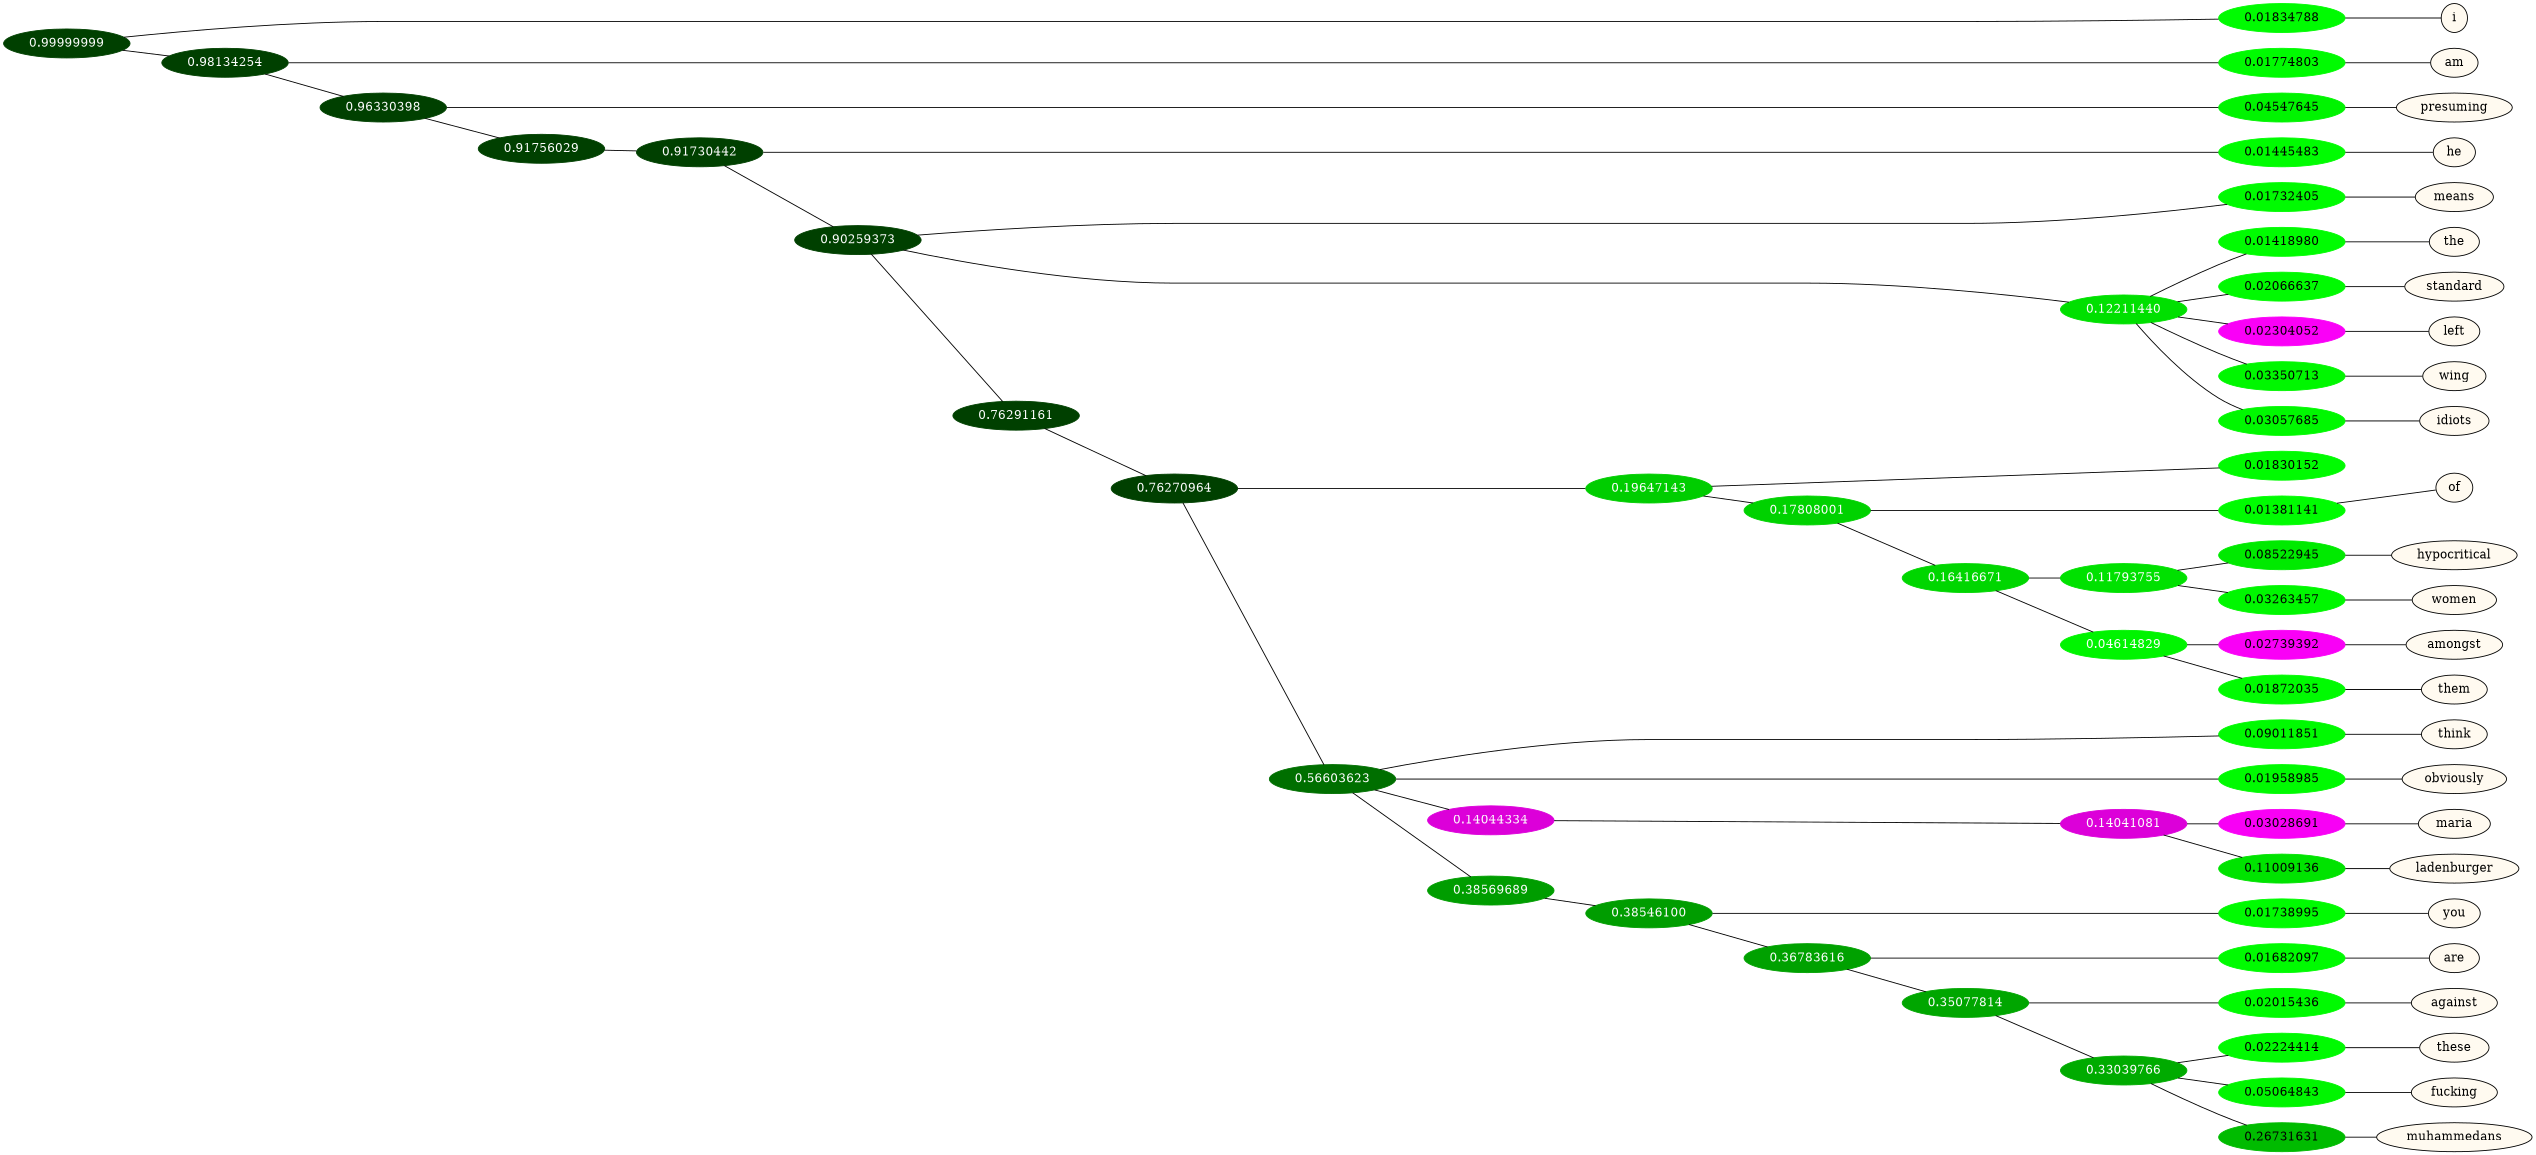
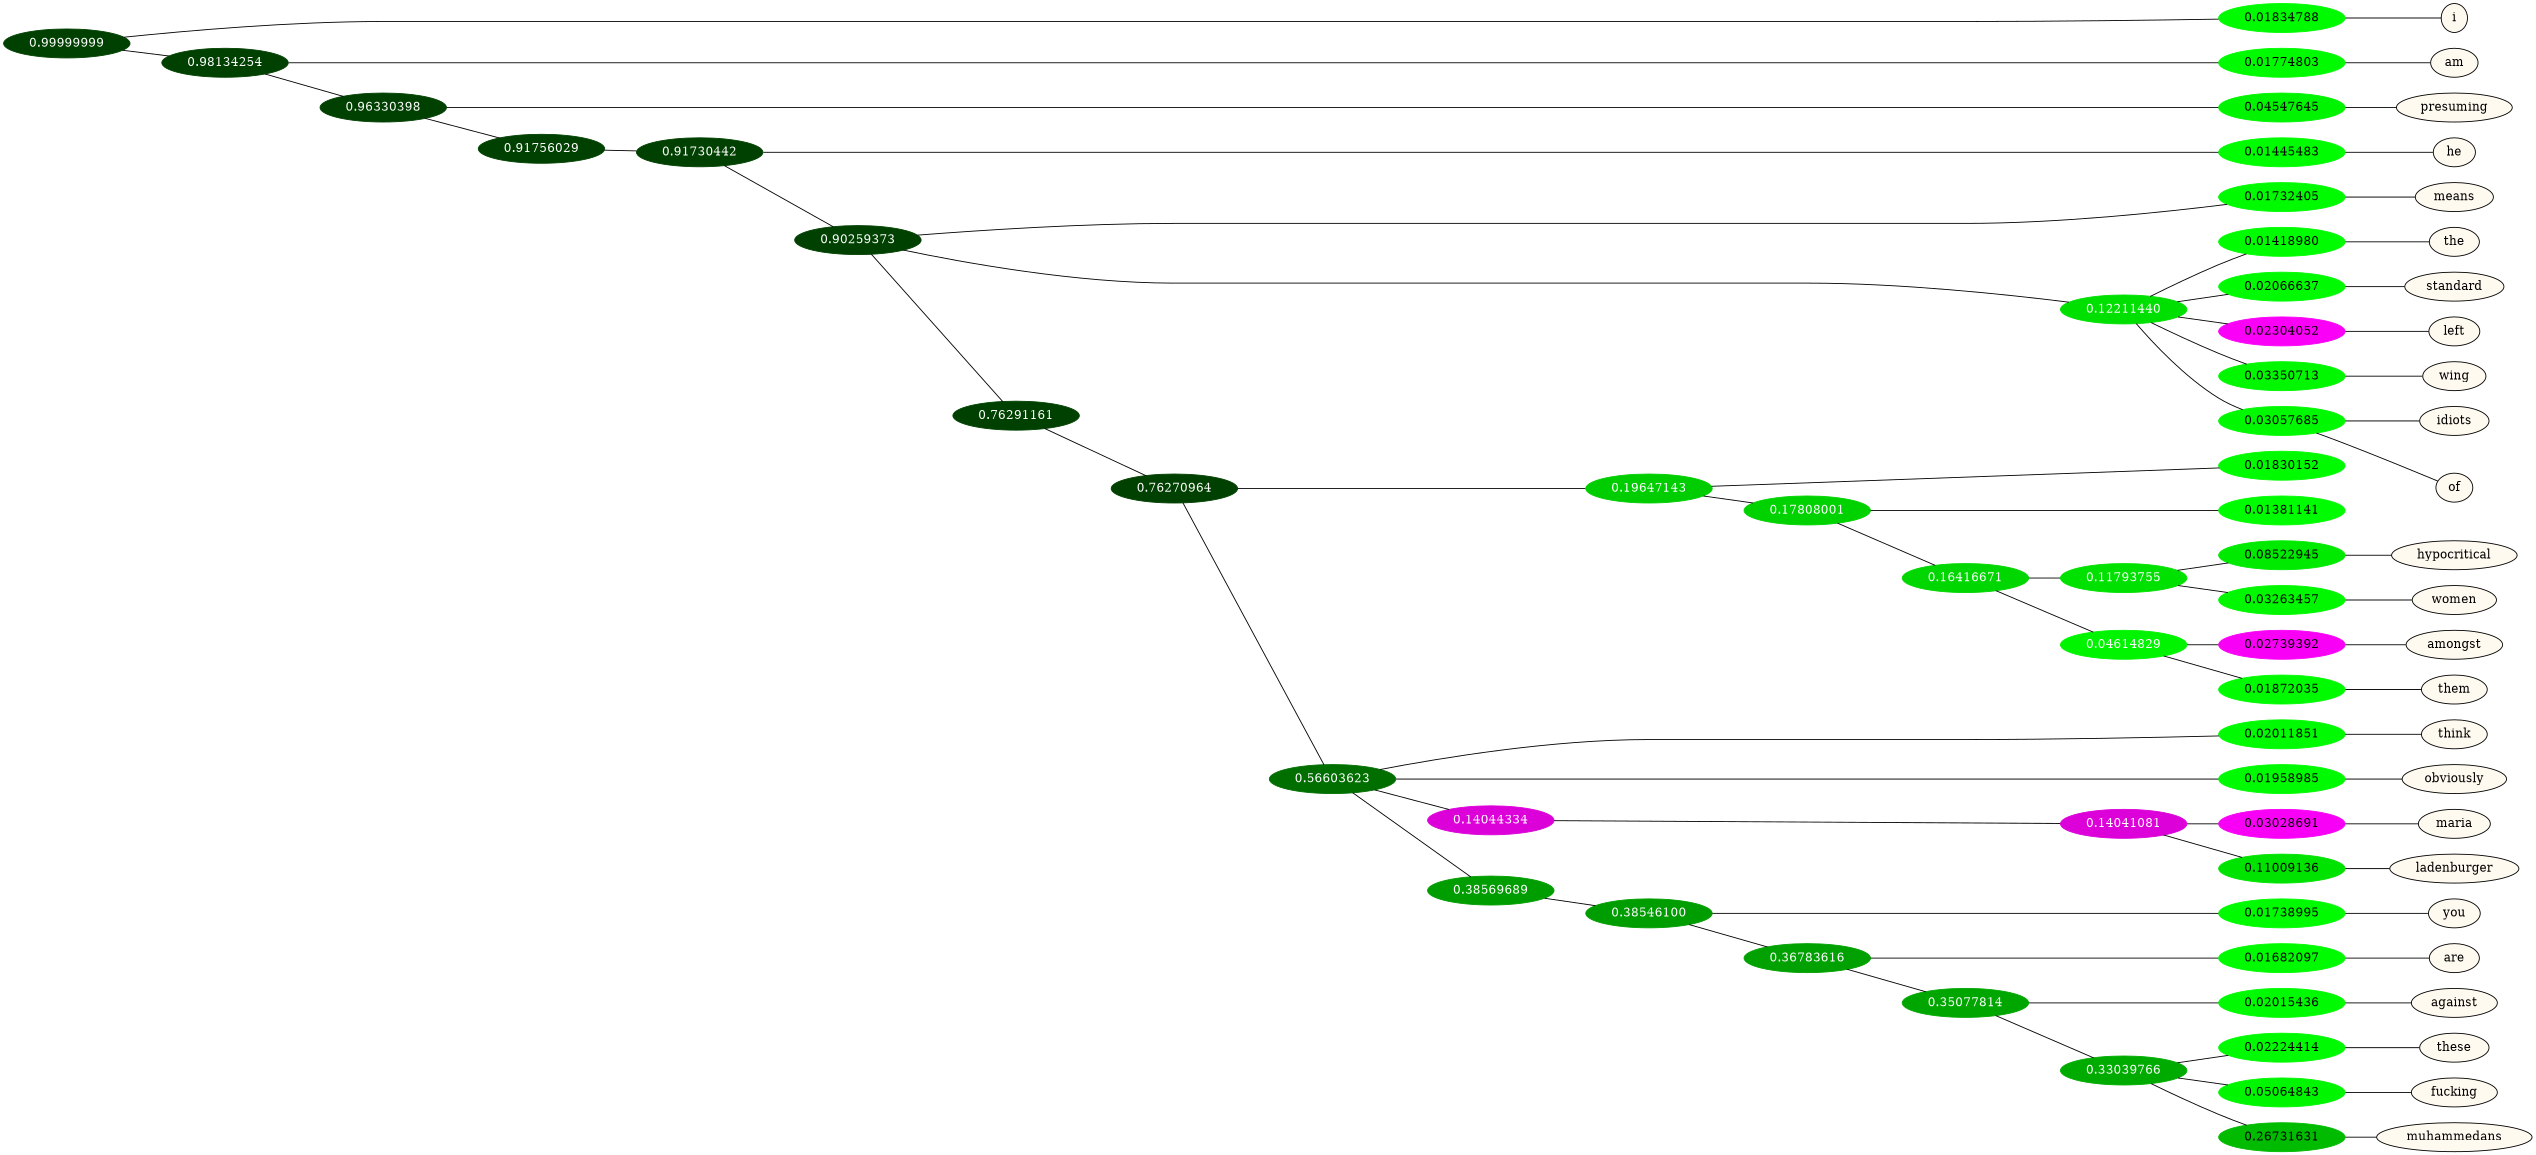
edge "of" -- "0.01381141": now "of" -- "0.03057685"
node "0.09011851": label "0.09011851" -> "0.02011851"
